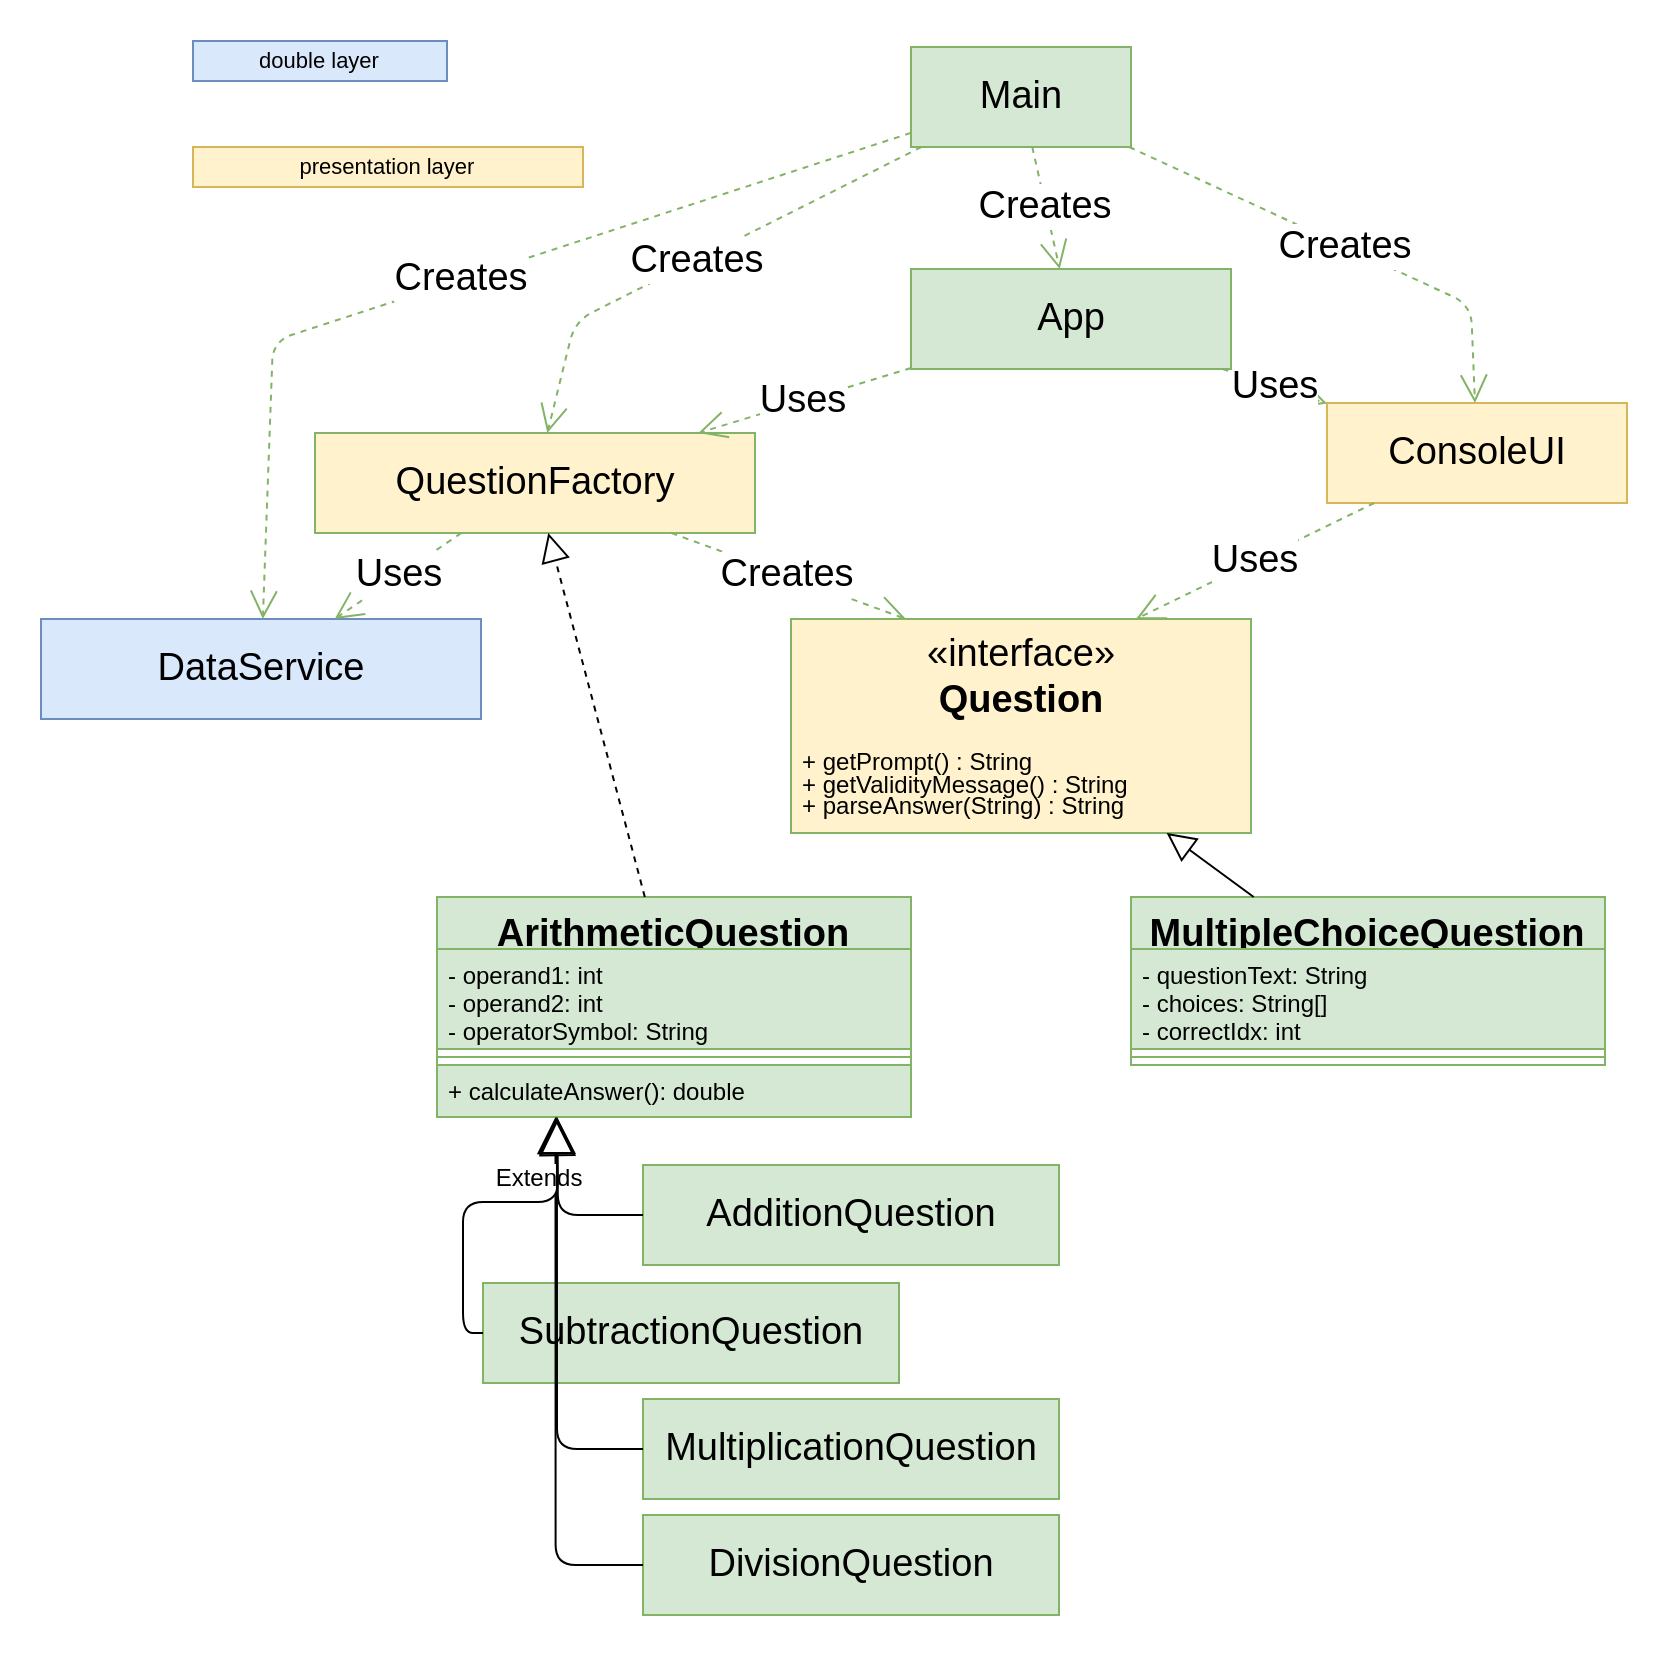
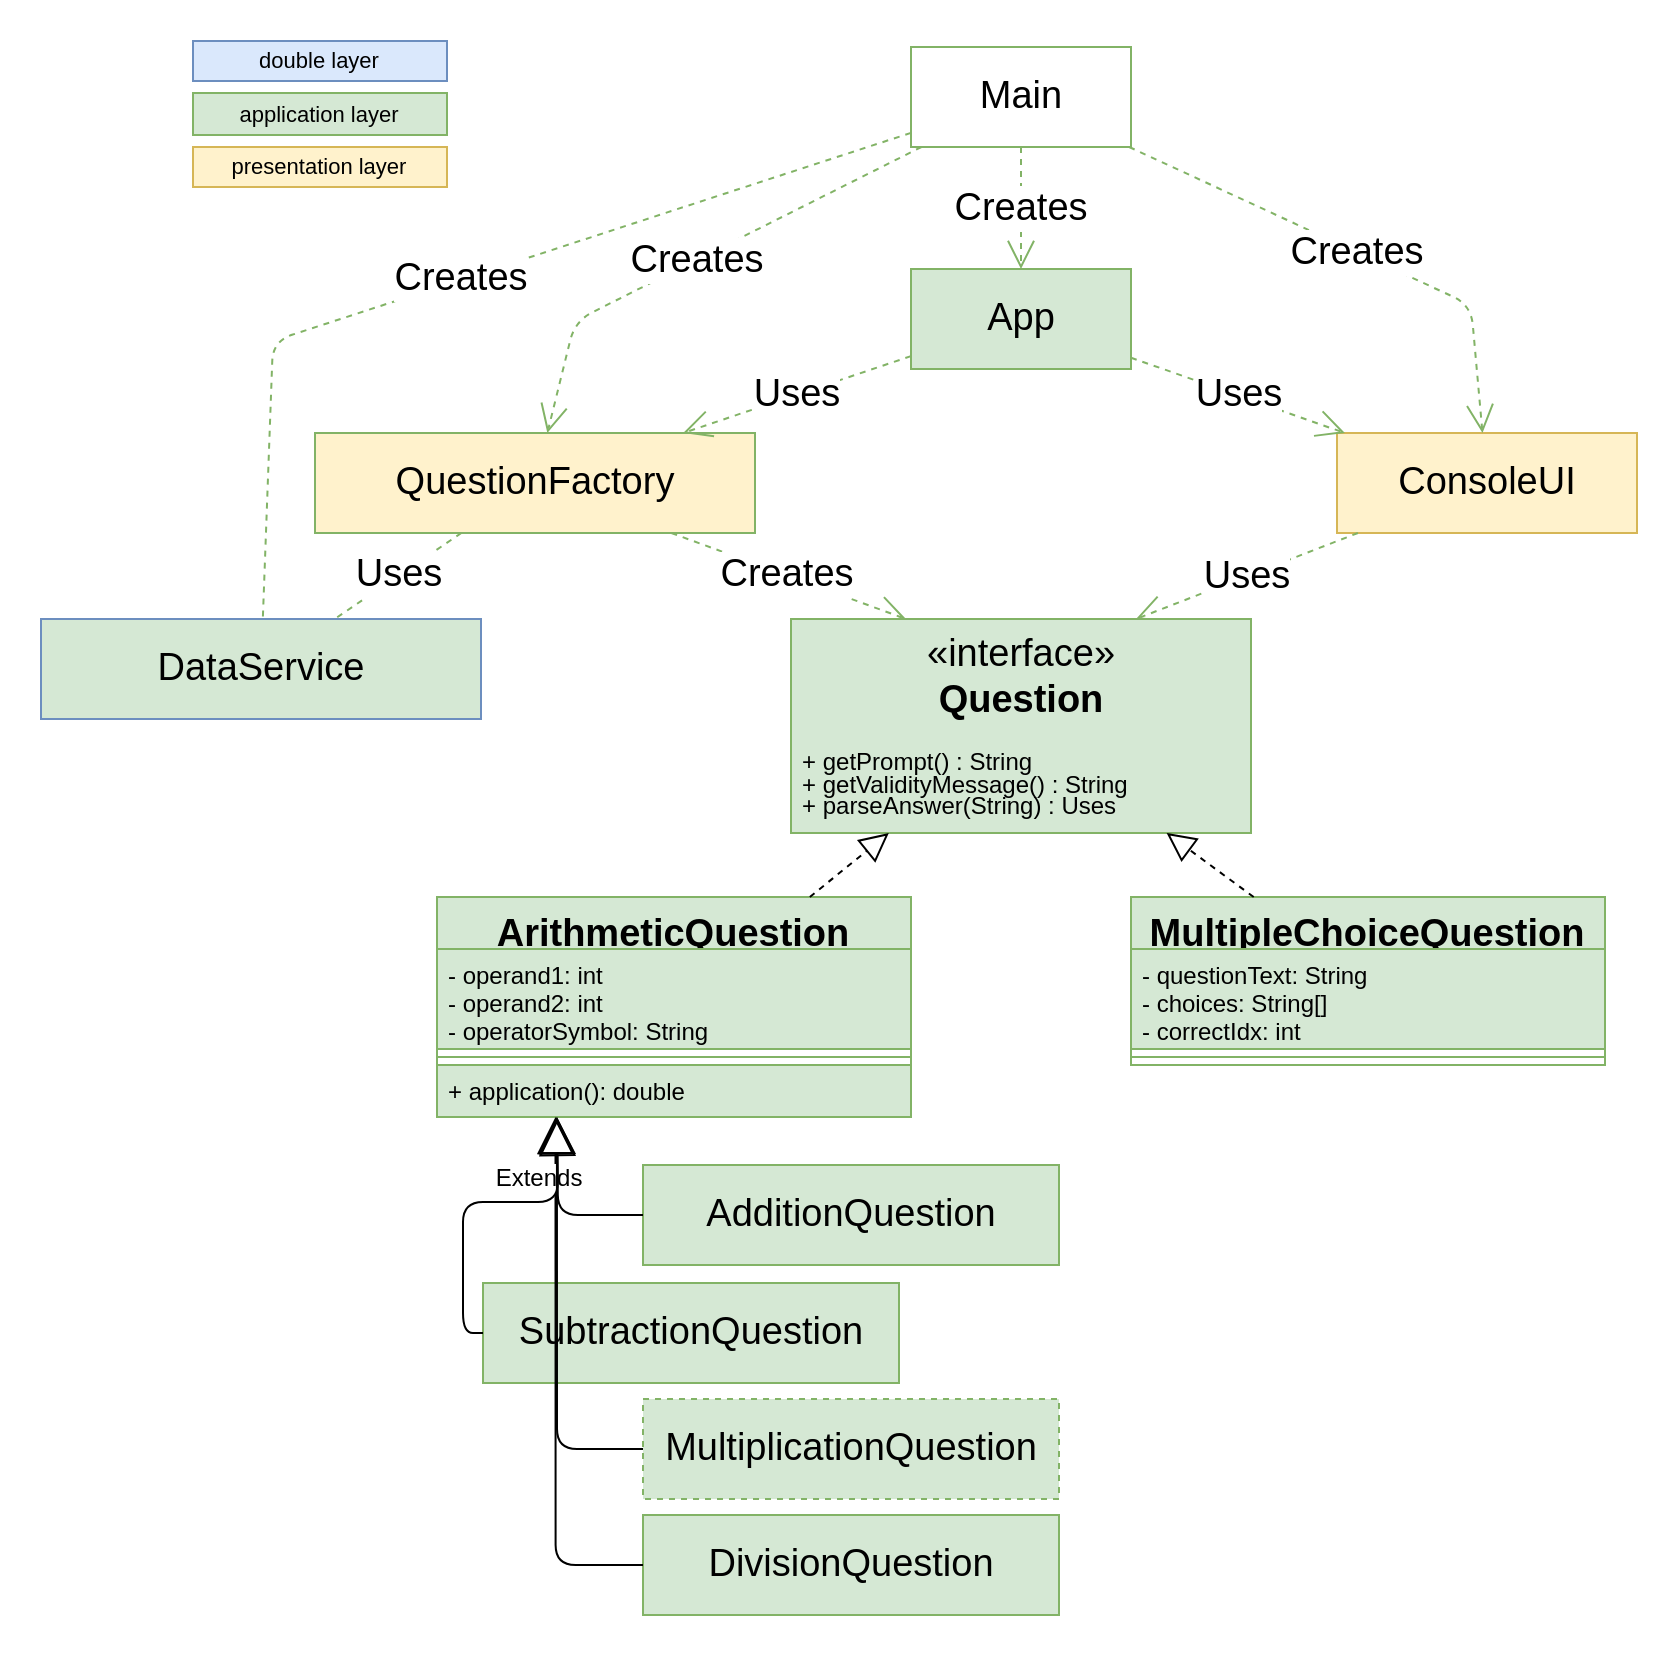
node "Main": fillcolor #d5e8d4 -> #ffffff
node "application layer": added
node "presentation layer": size 390x40 -> 254x40
node "App": size 320x100 -> 220x100
node "ConsoleUI": moved (1477, 453) -> (1487, 483)
edge "Main" -> "DataService": arrowhead open -> none
edge "QuestionFactory" -> "DataService": arrowhead open -> none
node "DataService": fillcolor #dae8fc -> #d5e8d4
node "«interface» Question": fillcolor #fff2cc -> #d5e8d4
edge "ArithmeticQuestion" -> "QuestionFactory": now "ArithmeticQuestion" -> "«interface» Question"
node "+ parseAnswer(String) : String": label "+ parseAnswer(String) : String" -> "+ parseAnswer(String) : Uses"
edge "MultipleChoiceQuestion" -> "«interface» Question": style solid -> dashed
node "+ calculateAnswer(): double": label "+ calculateAnswer(): double" -> "+ application(): double"
node "MultiplicationQuestion": style solid -> dashed
